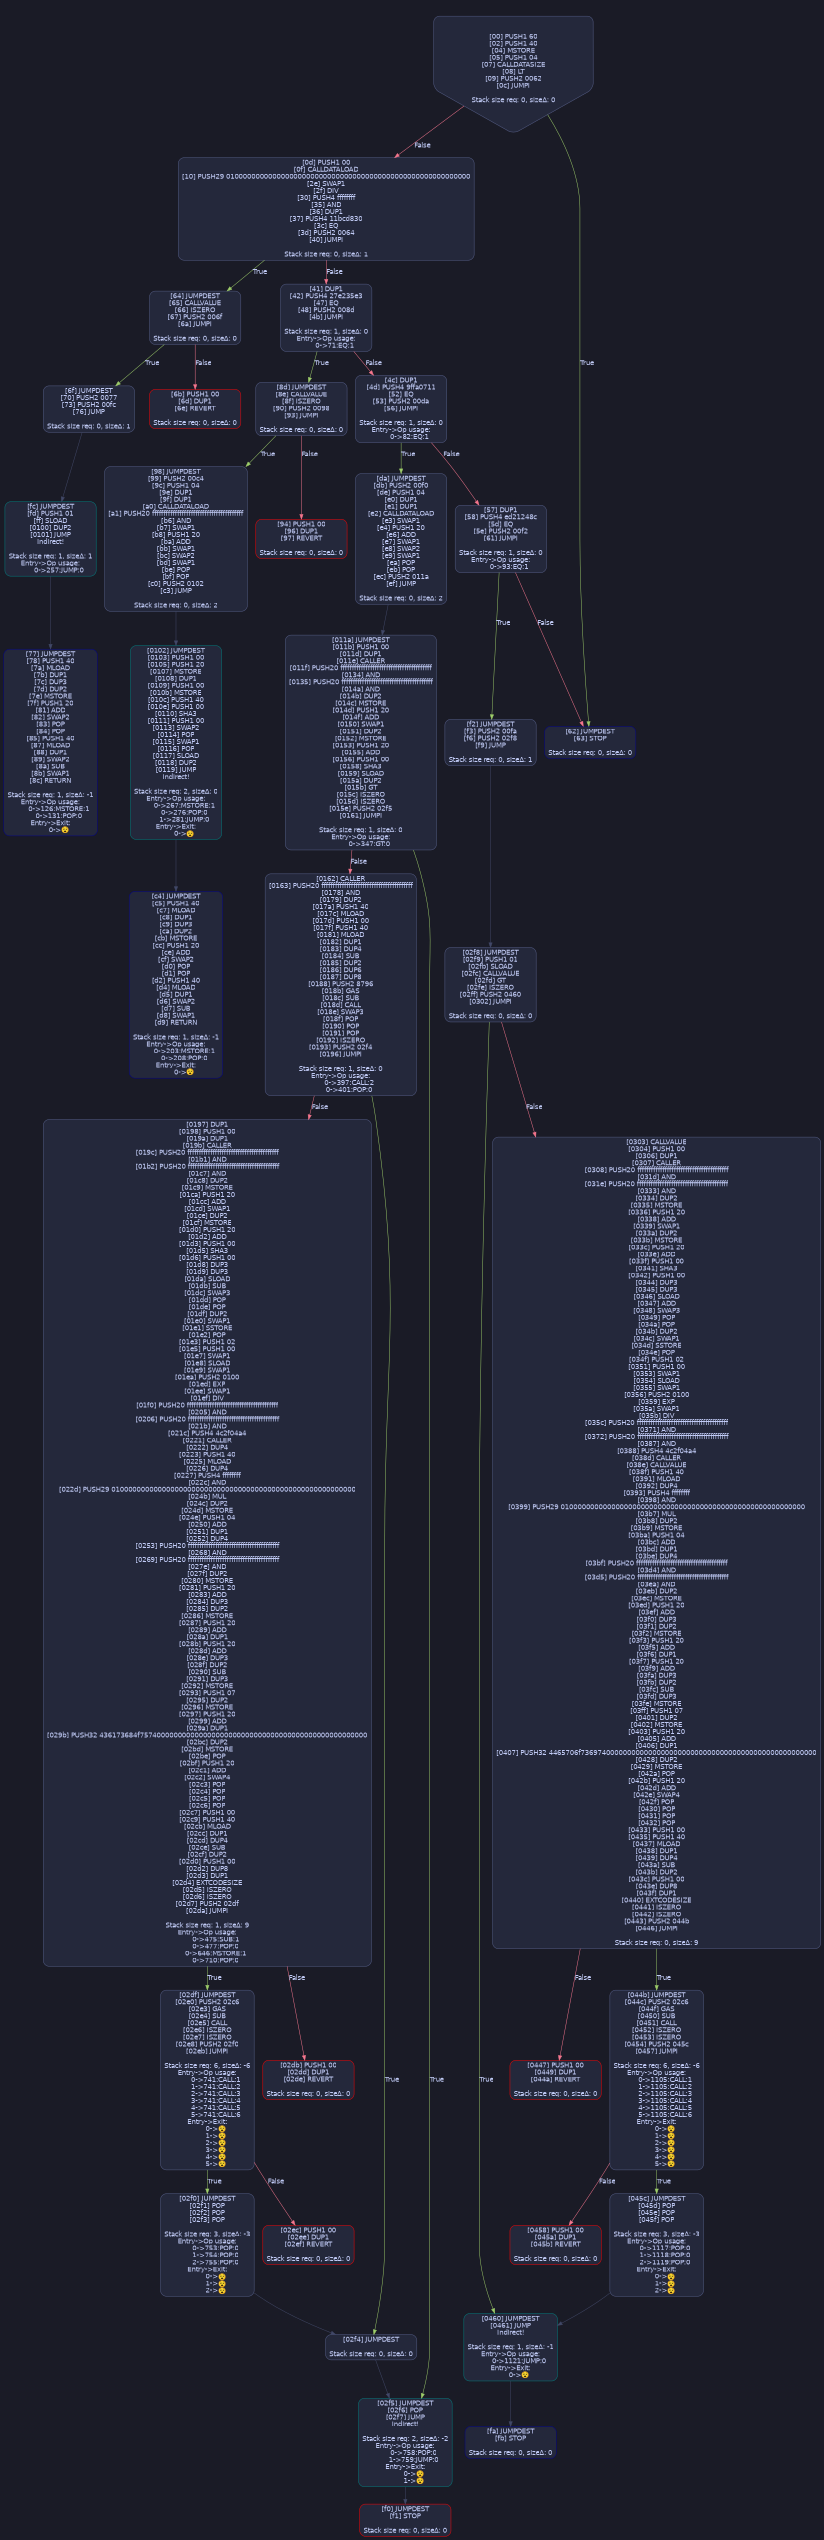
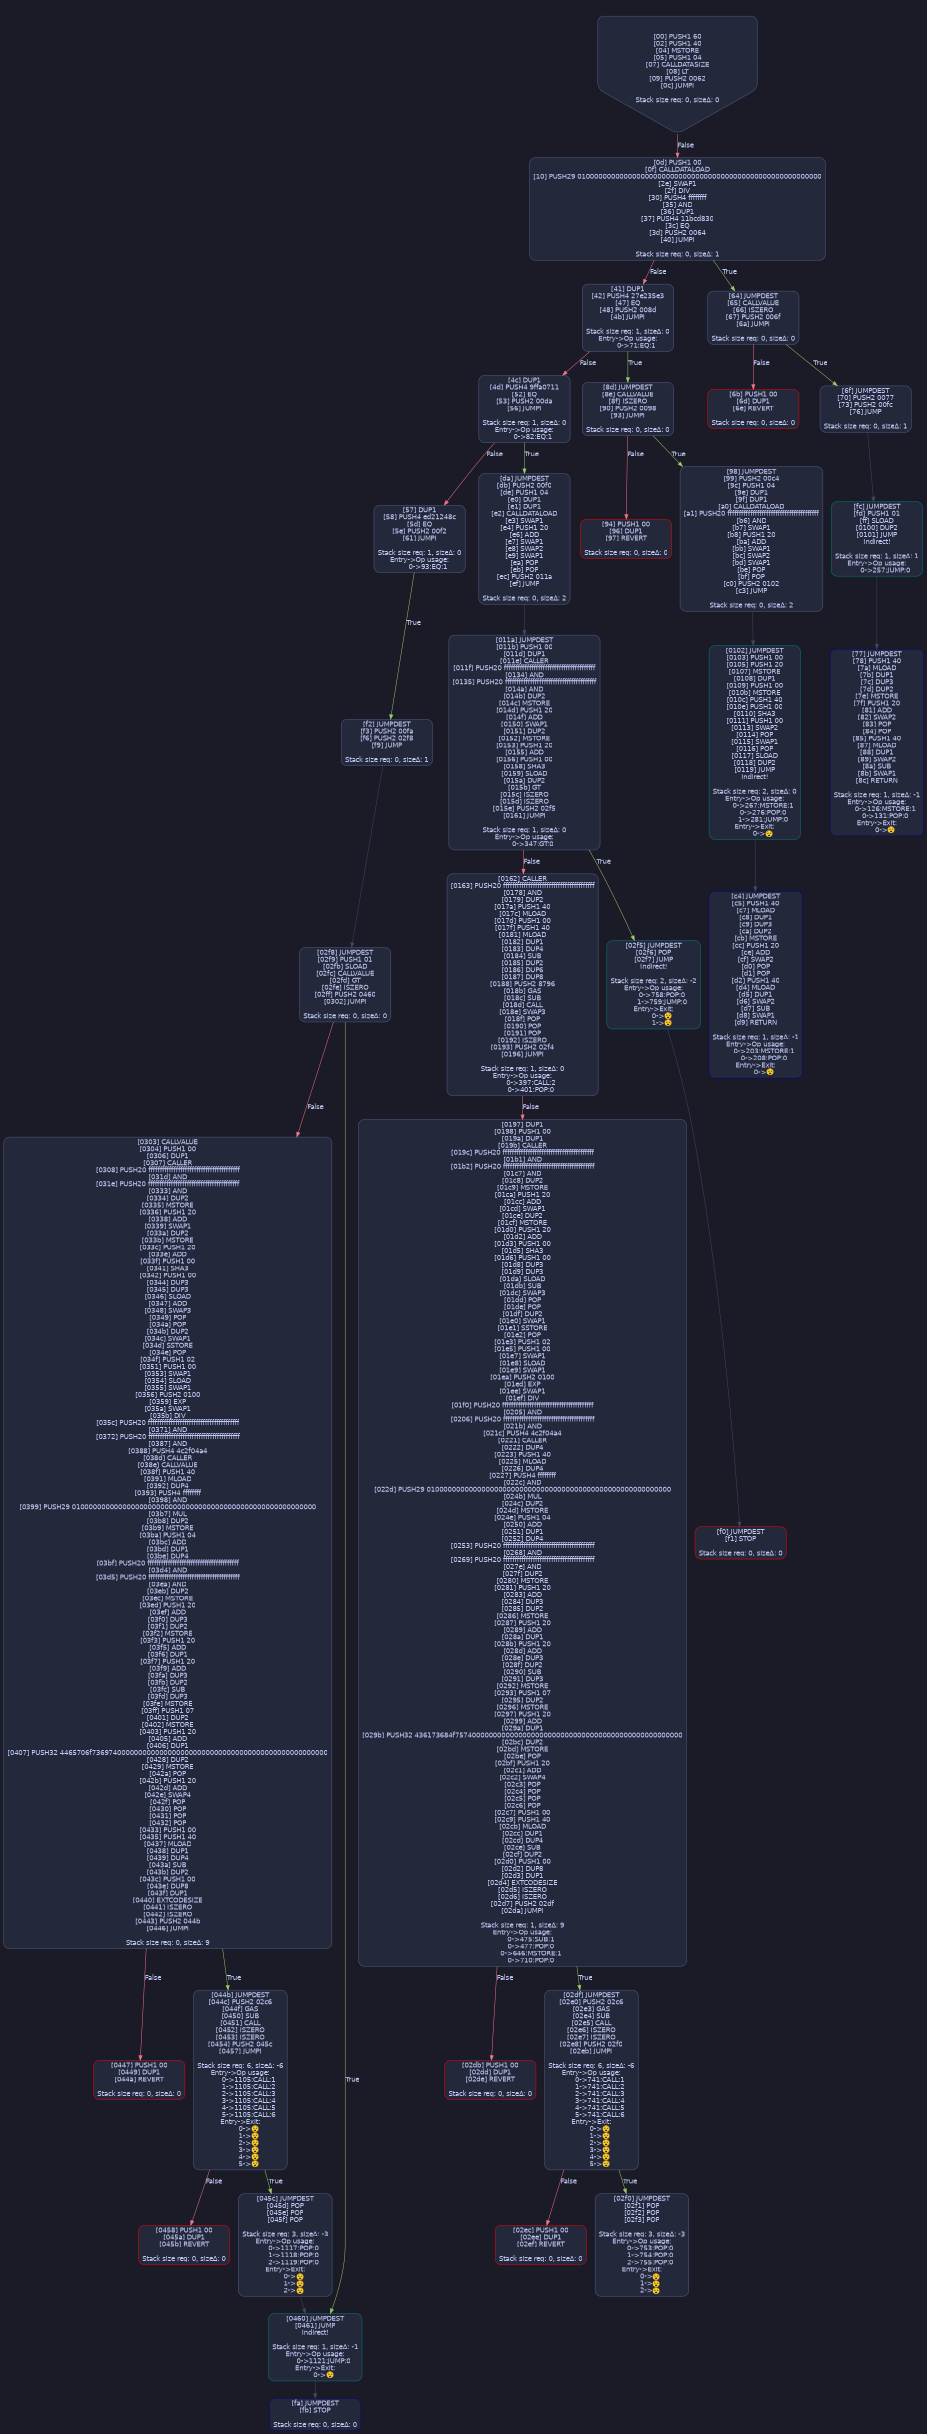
node "[62] JUMPDEST [63] STOP Stack size req: 0, sizeΔ: 0": removed
node "[02f4] JUMPDEST Stack size req: 0, sizeΔ: 0": removed
